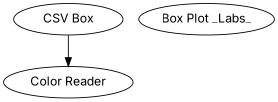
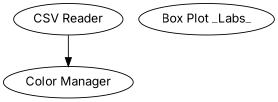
node "CSV Box": label "CSV Box" -> "CSV Reader"
node "Color Reader": label "Color Reader" -> "Color Manager"
